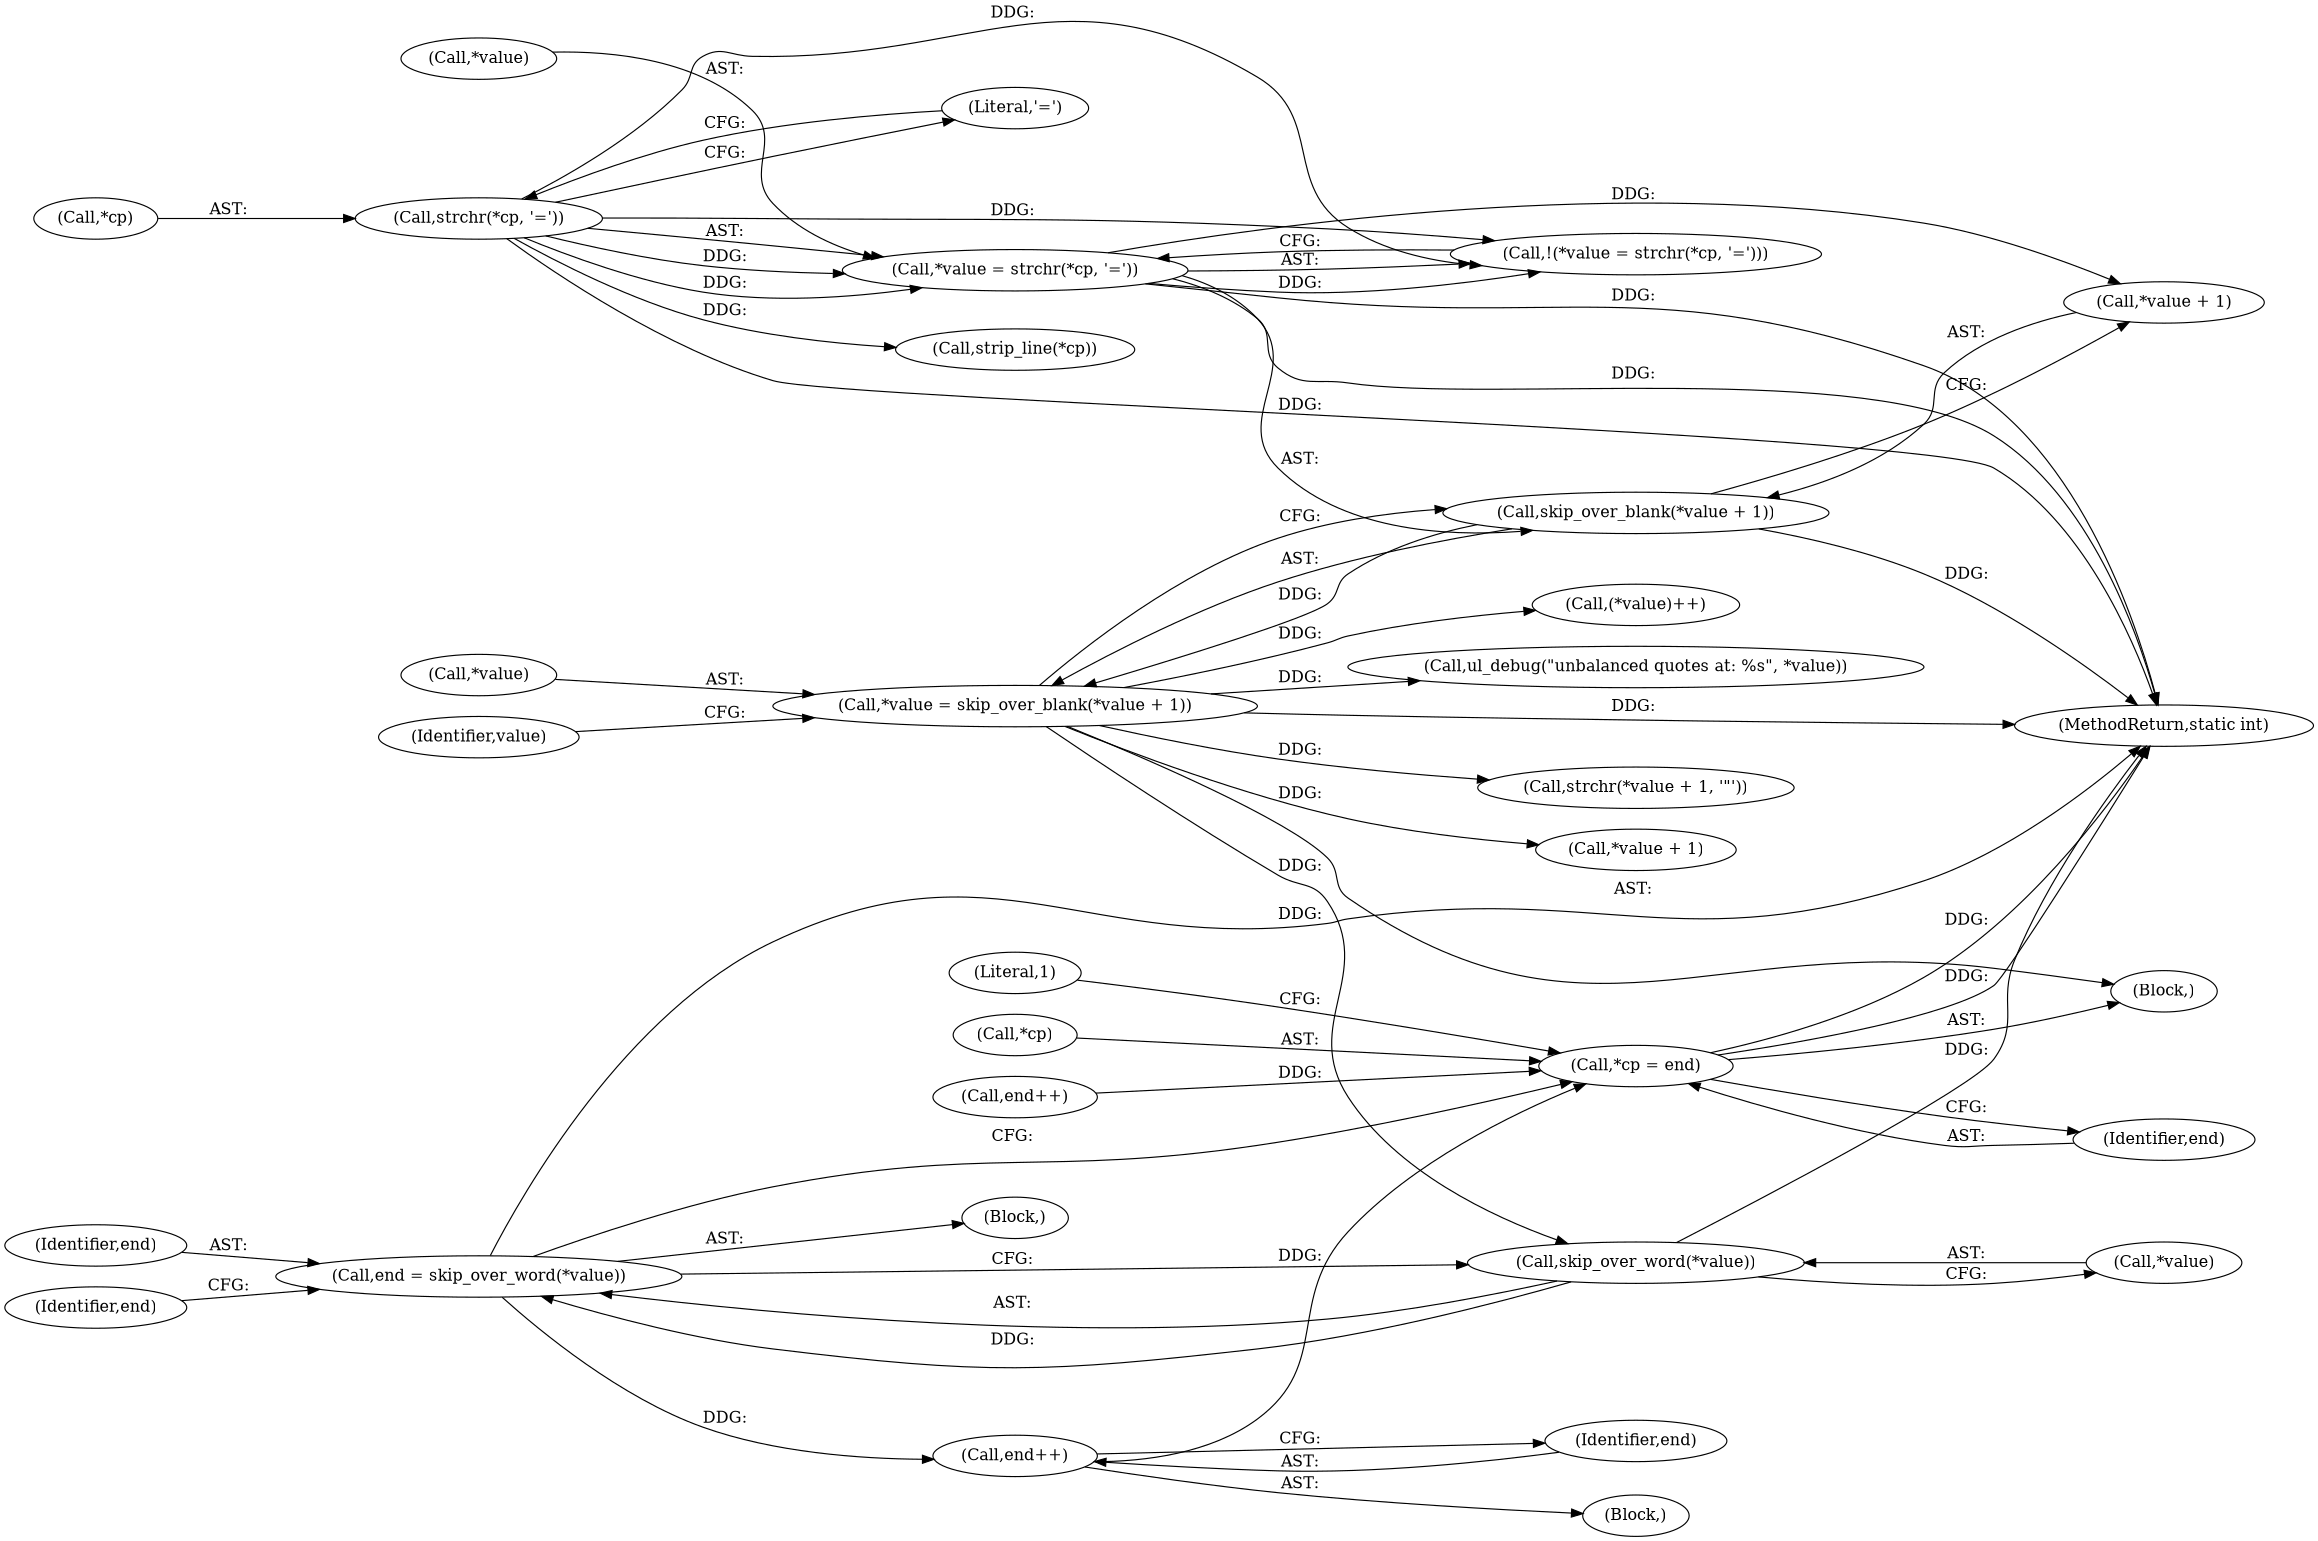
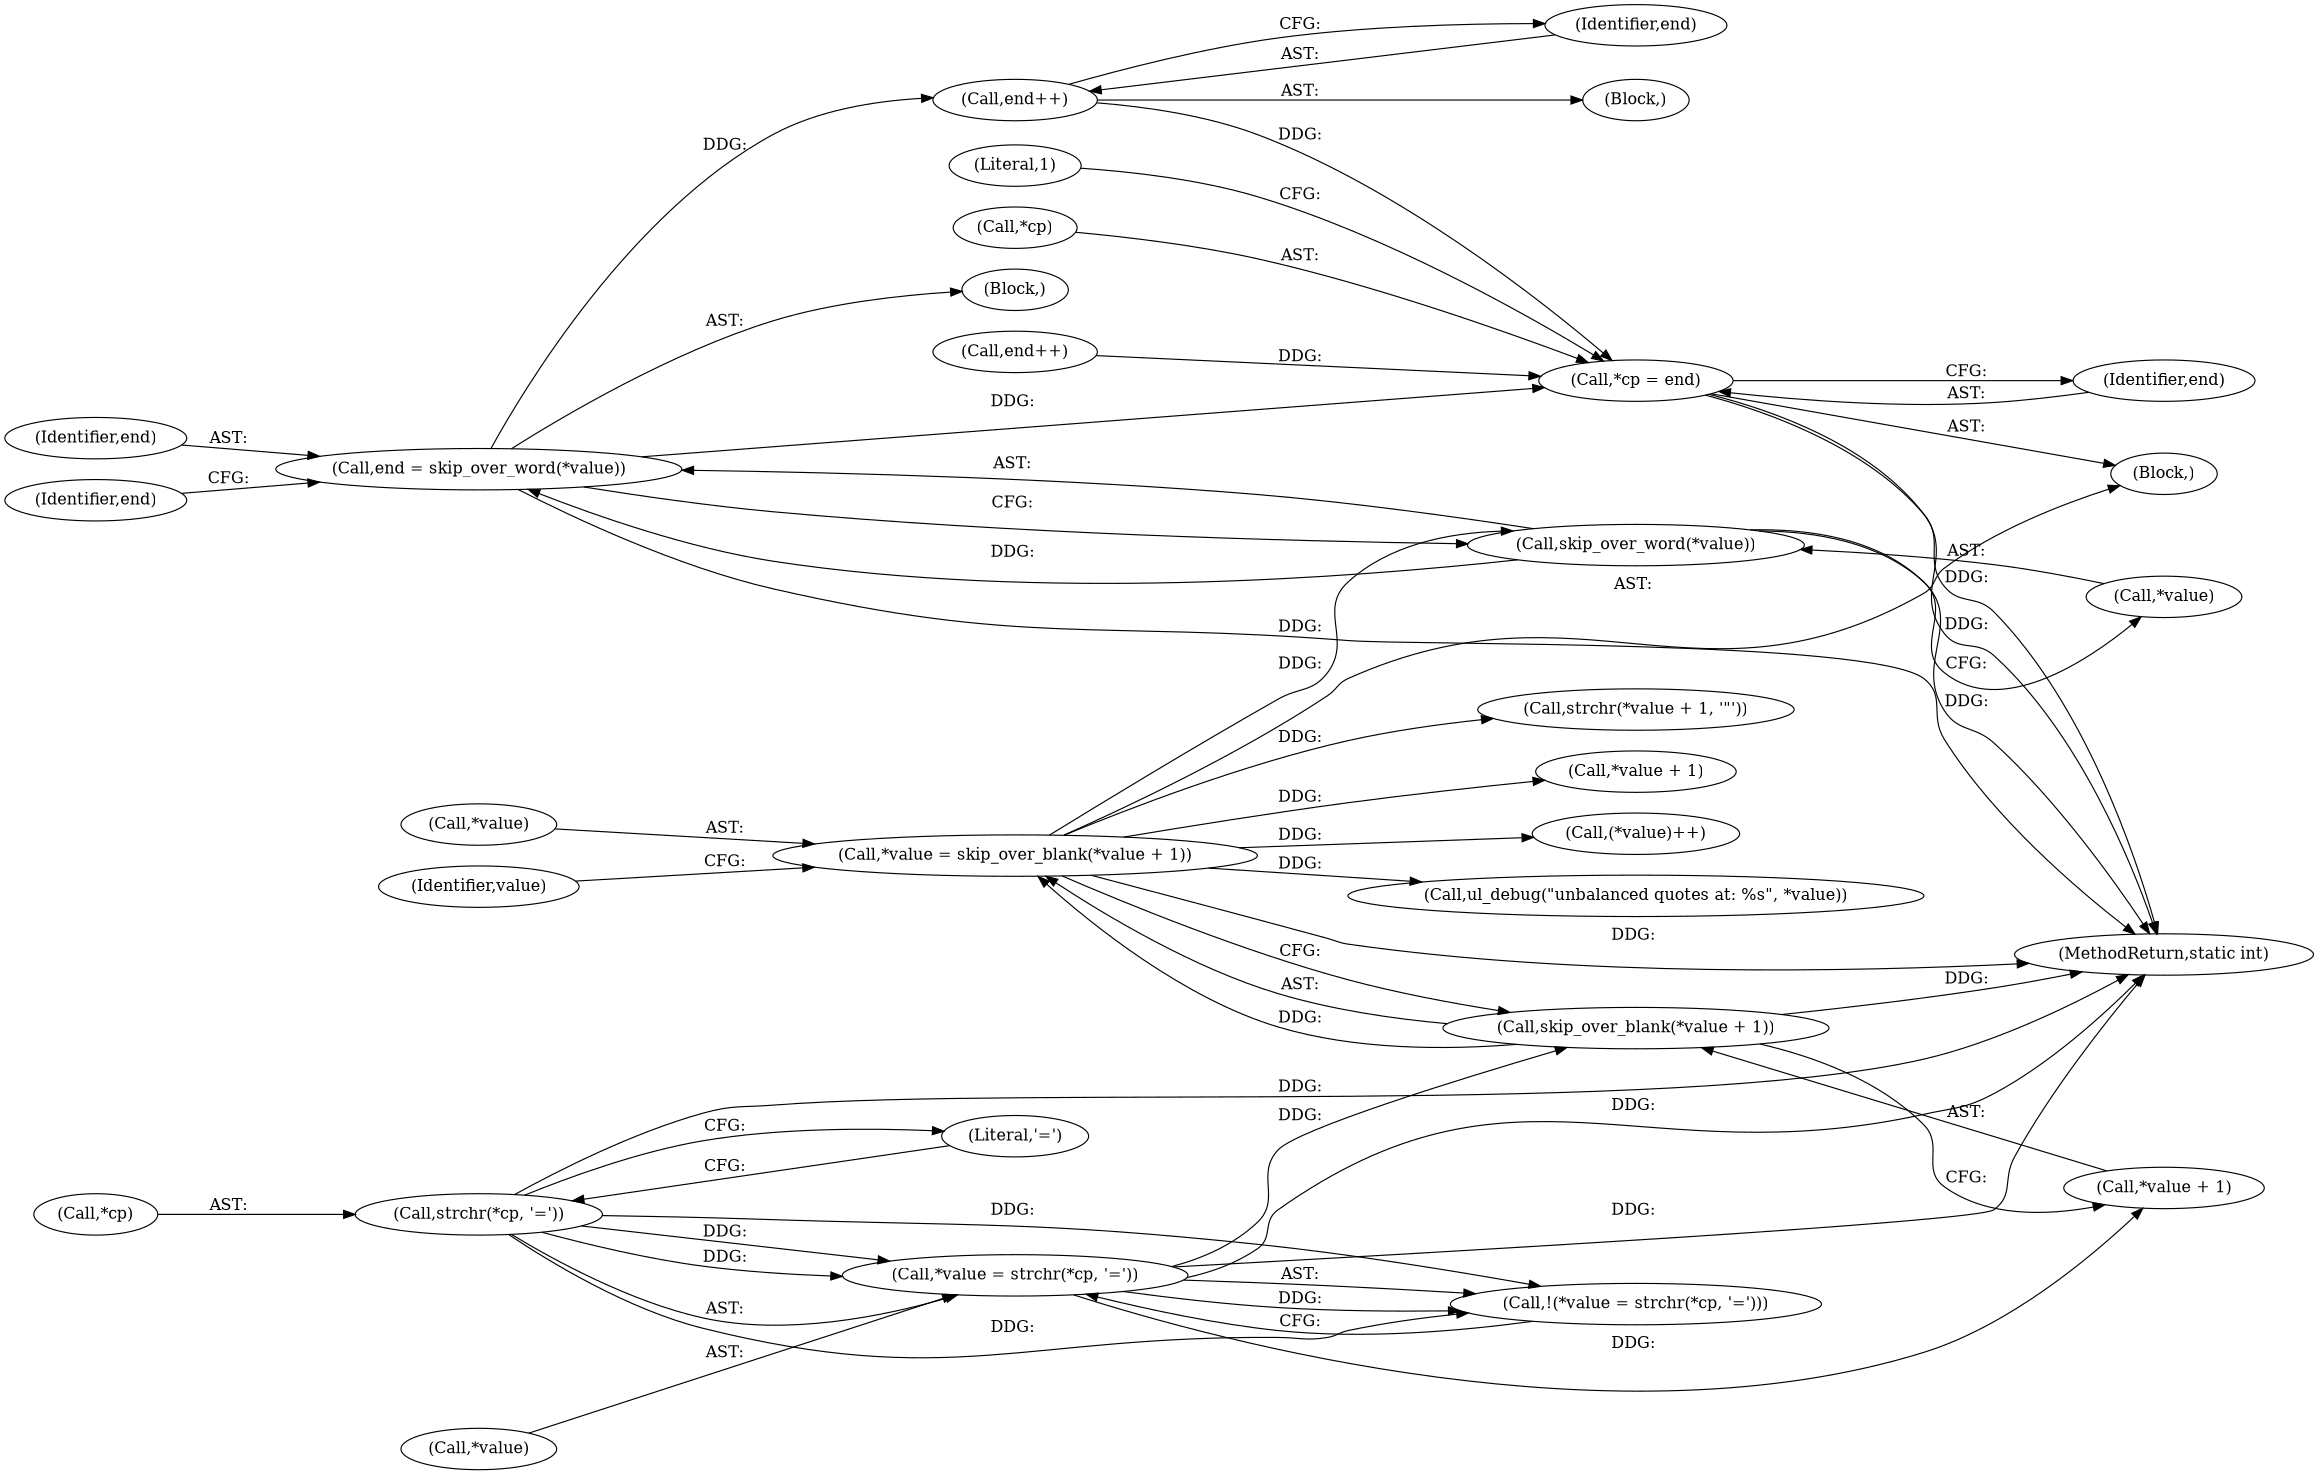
node "(Call,strip_line(*cp))": removed
edge "(Call,*value = strchr(*cp, '='))" -> "(Call,skip_over_blank(*value + 1))": label "AST: " -> "DDG: "
edge "(Call,end = skip_over_word(*value))" -> "(Call,*cp = end)": label "CFG: " -> "DDG: "
